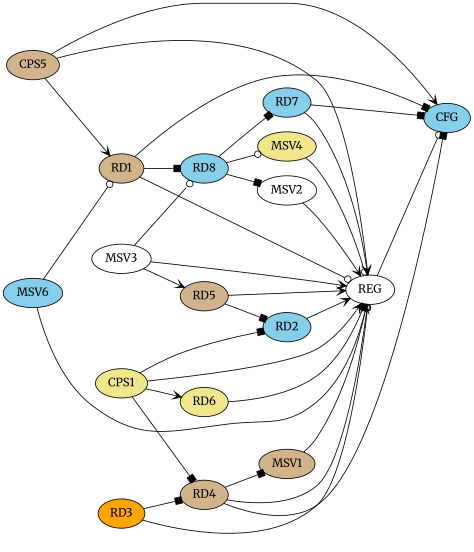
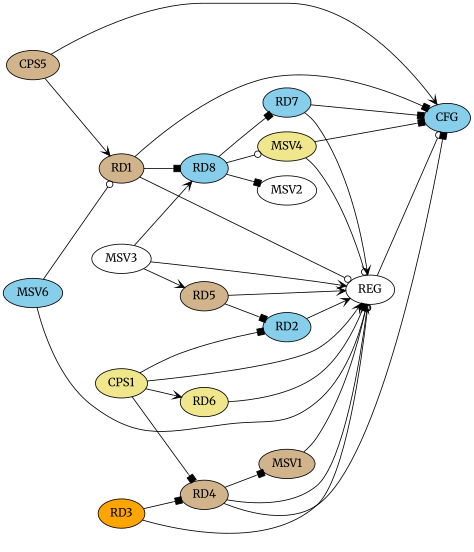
edge "CPS5" -> "REG": removed
edge "MSV4" -> "CFG": added
edge "MSV3" -> "RD8": arrowhead odot -> vee
edge "MSV2" -> "REG": removed
